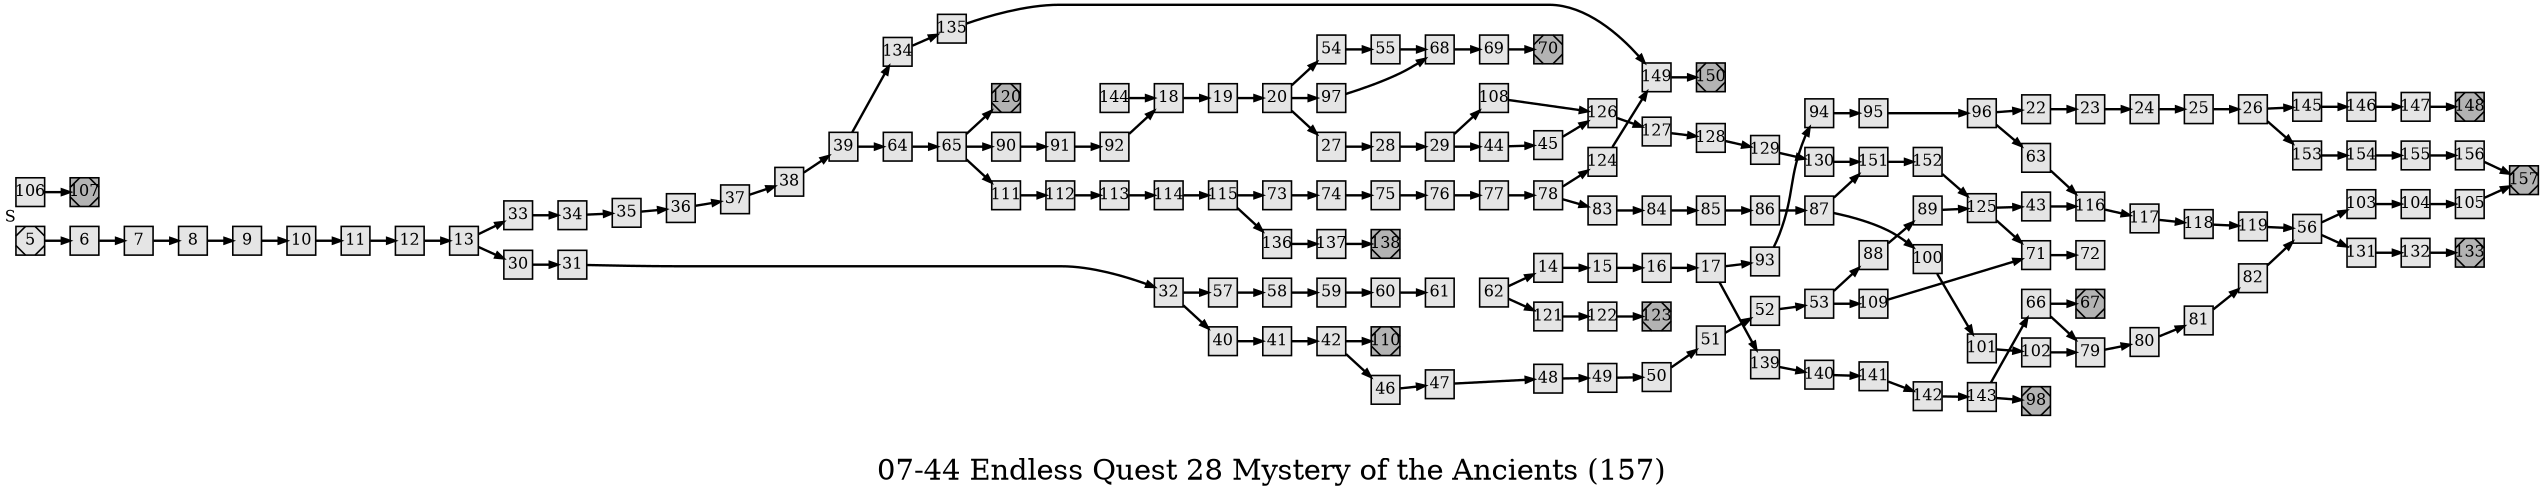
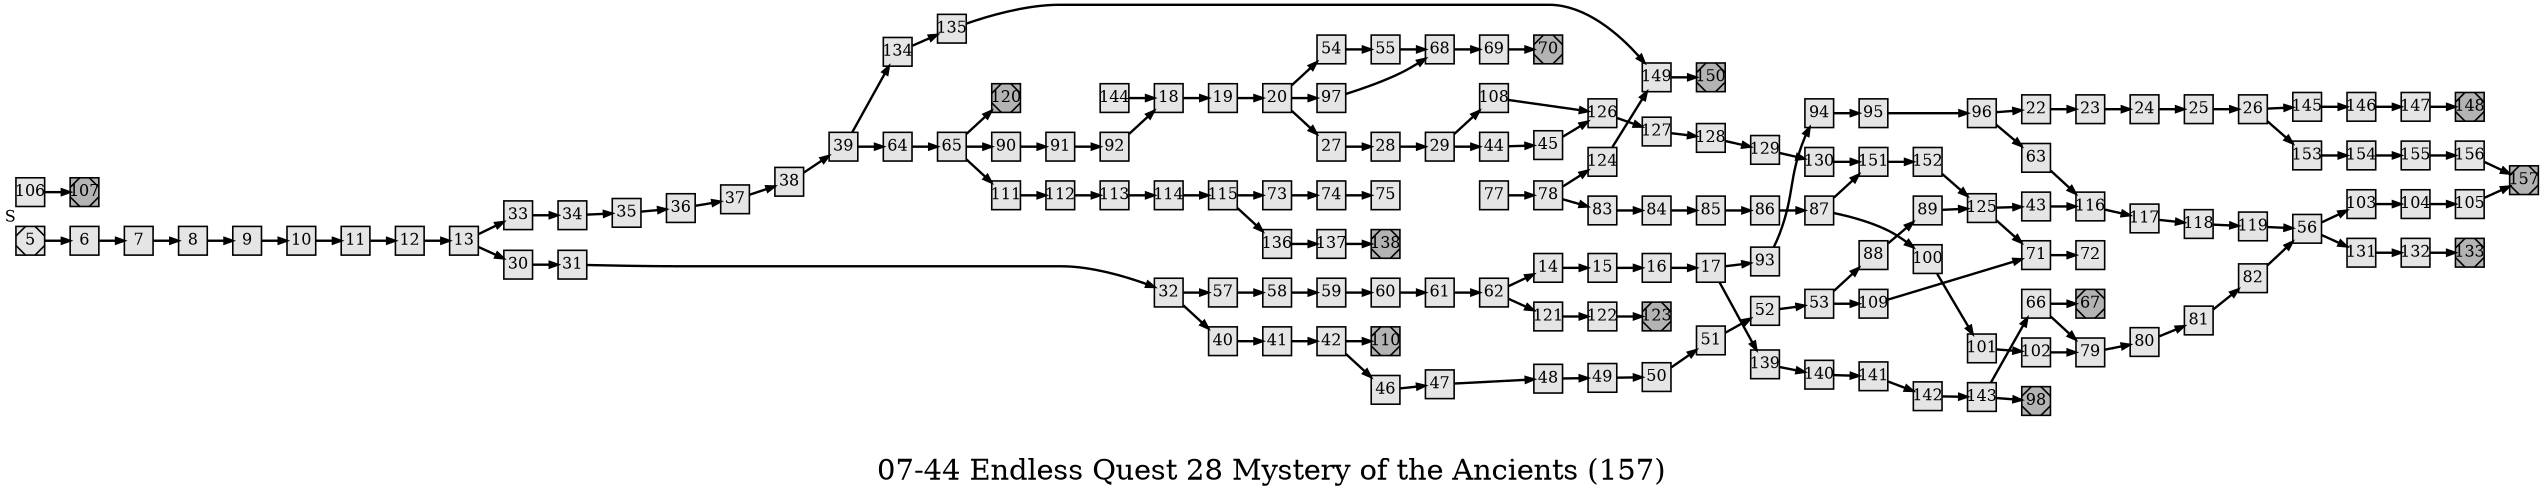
node "76": removed
edge "61" -> "62": added
